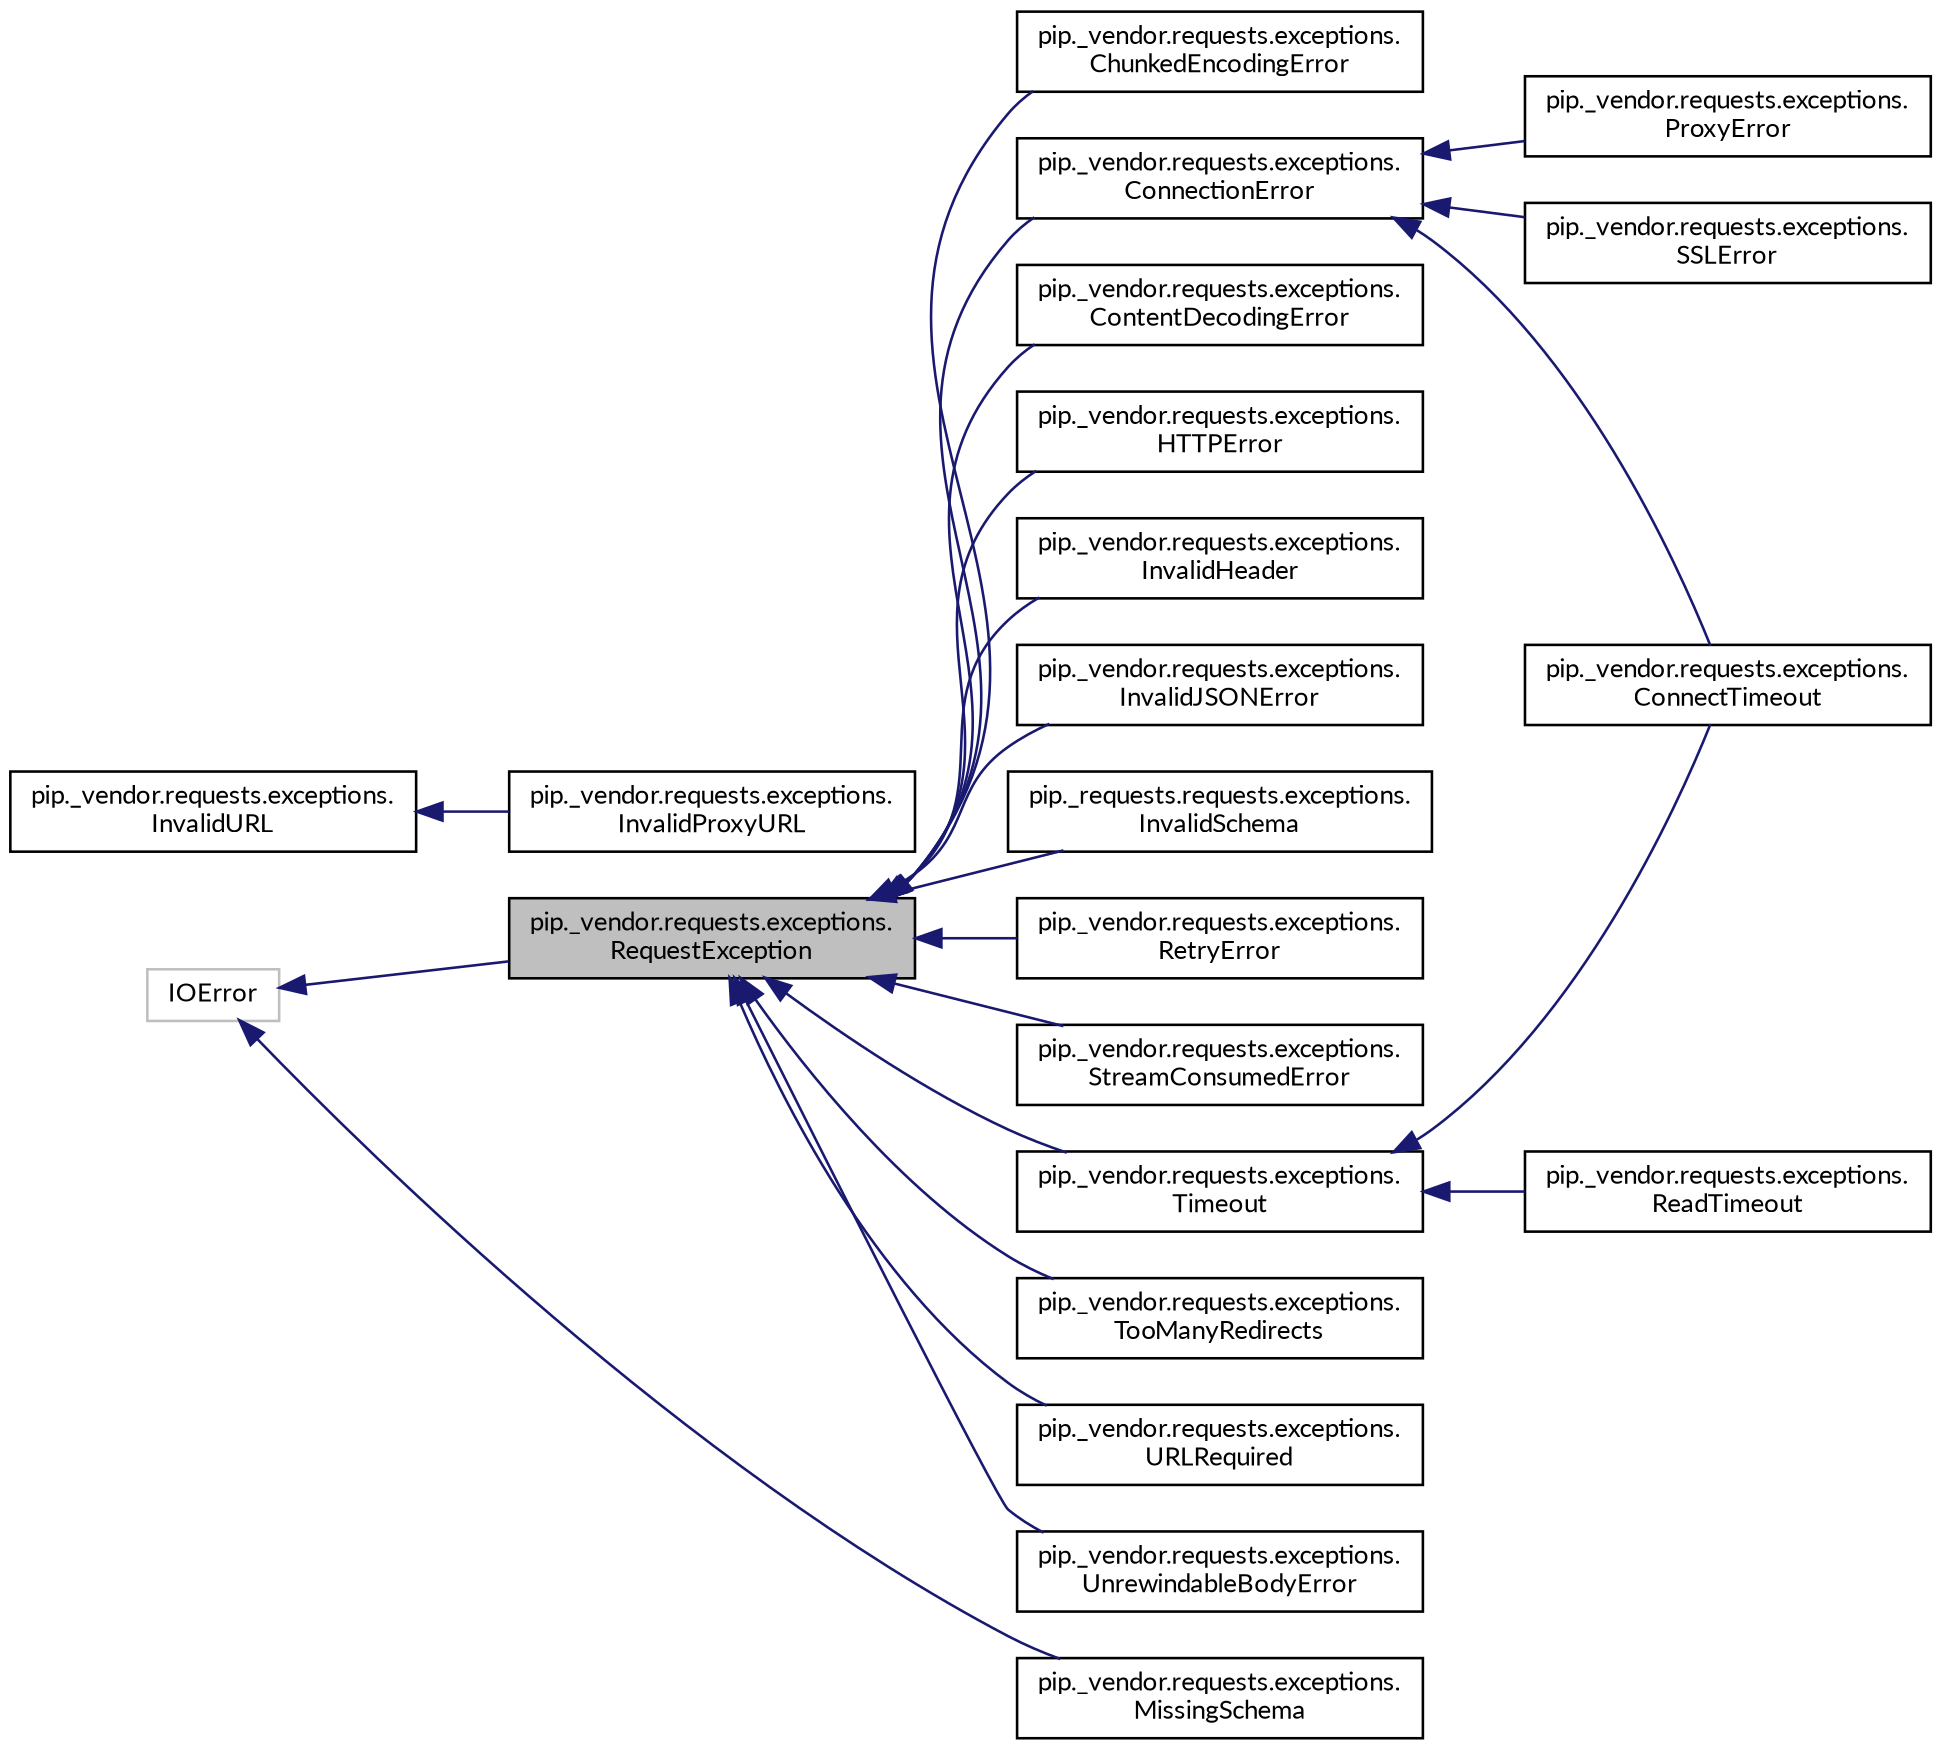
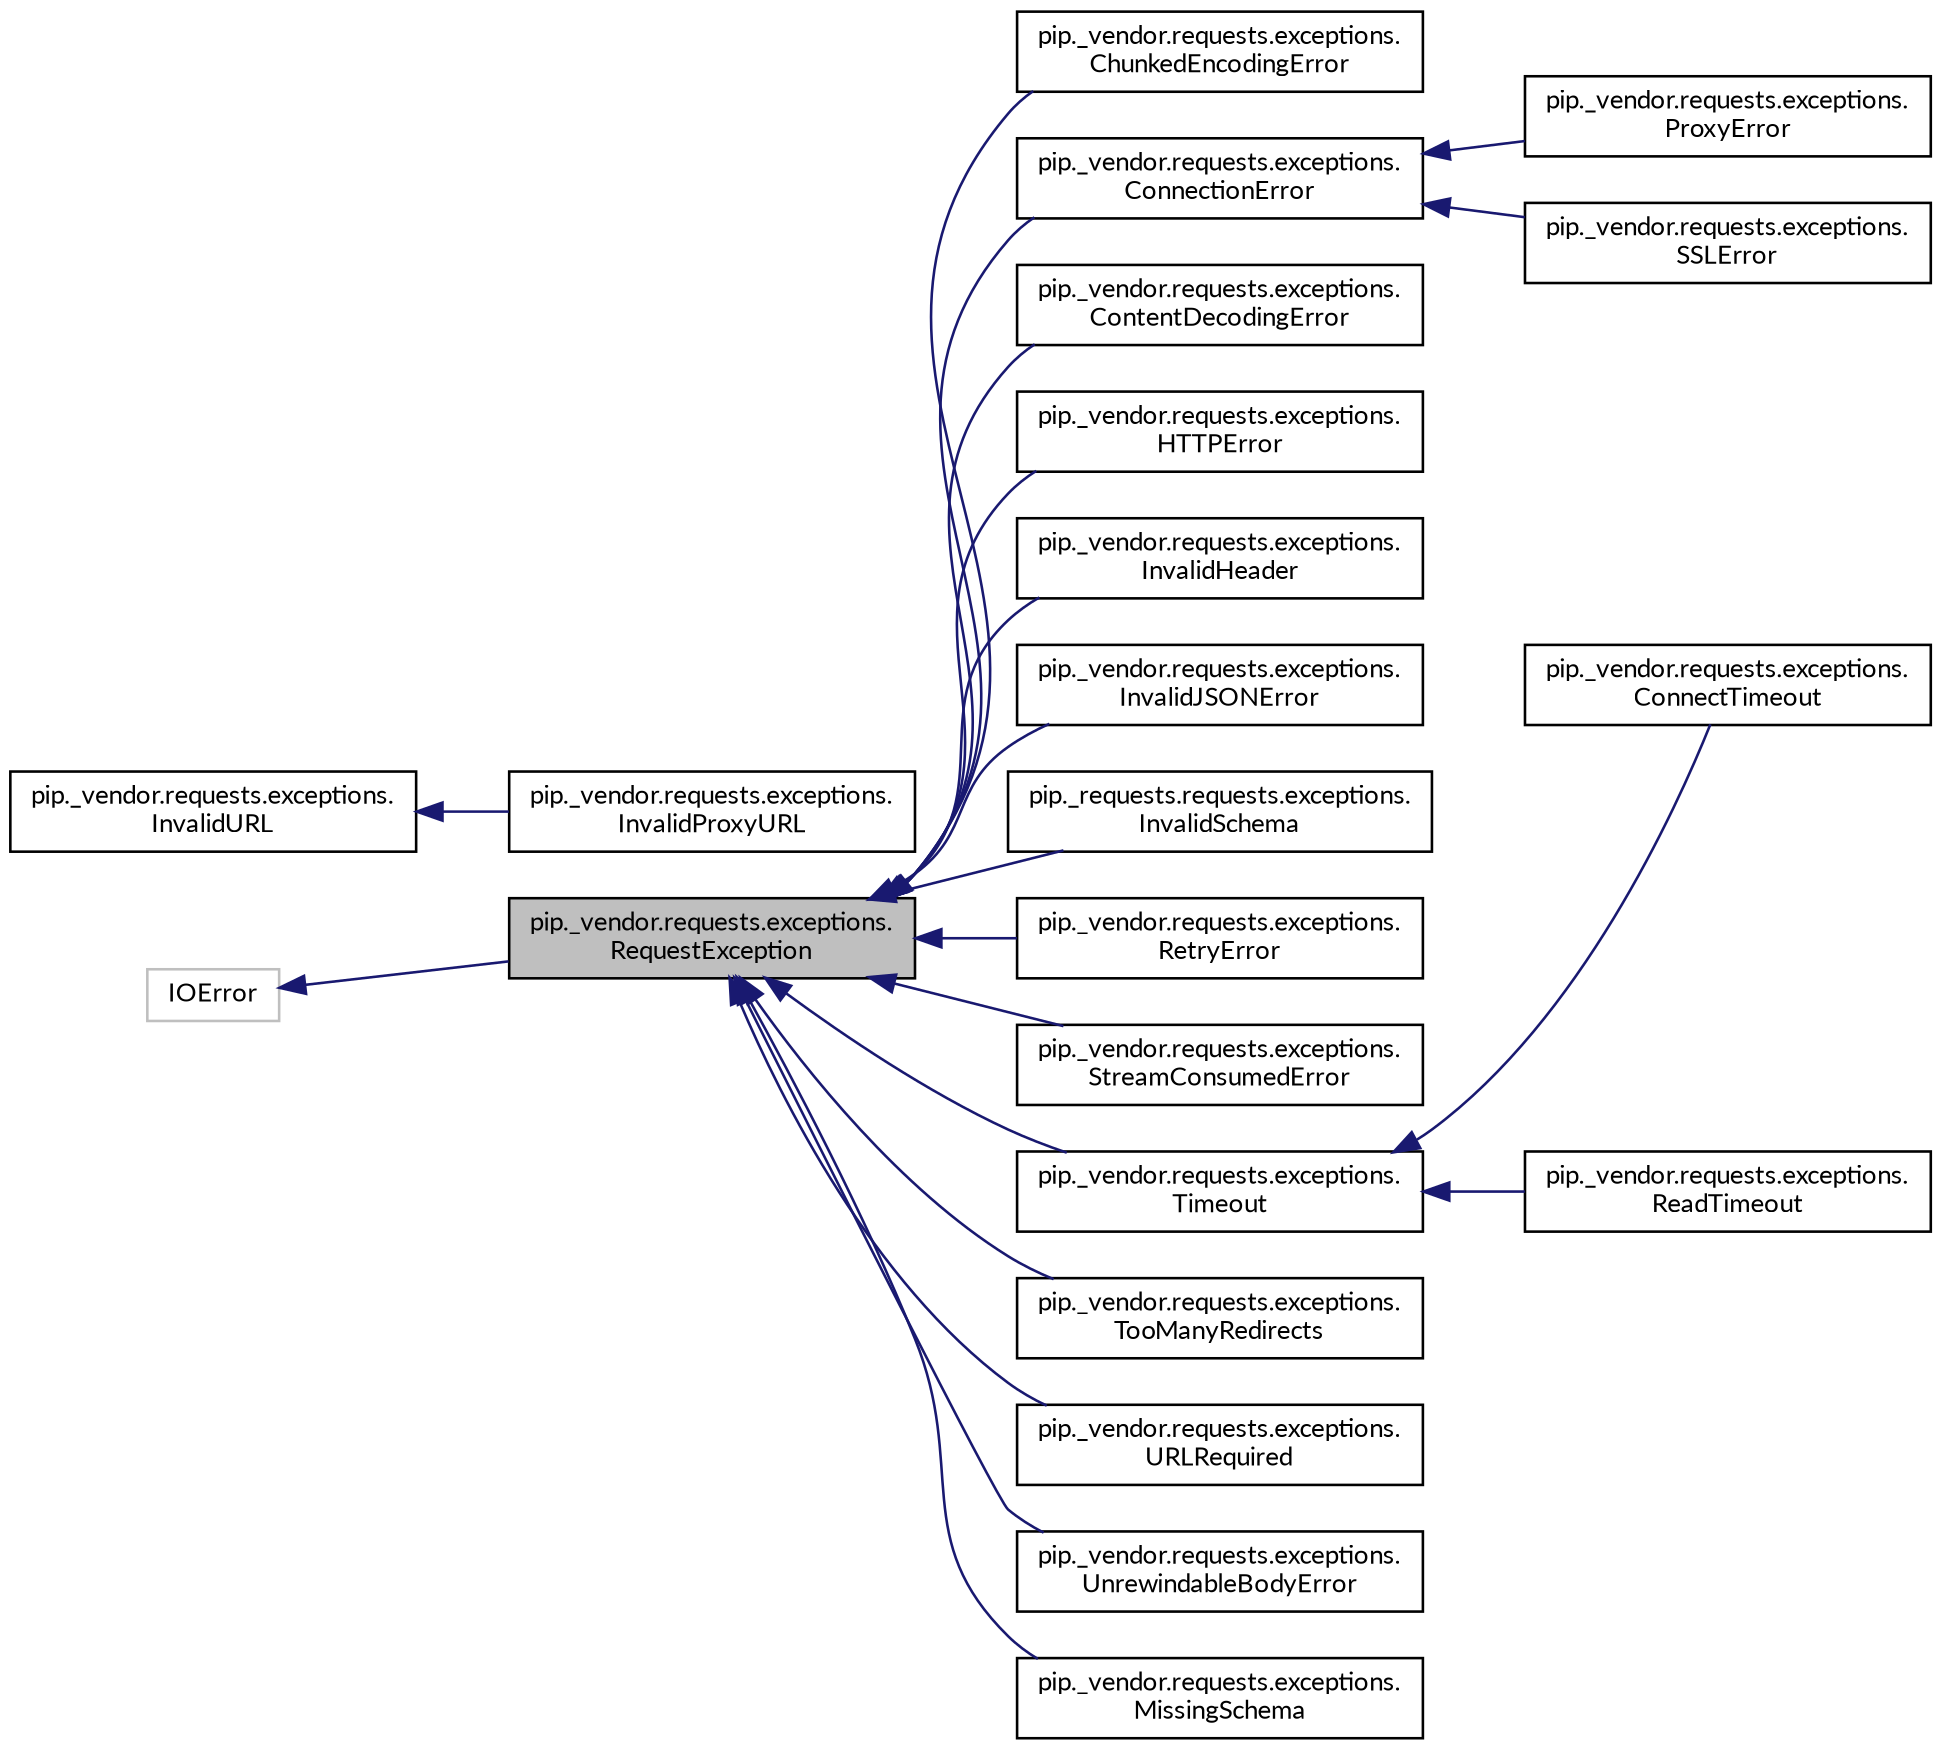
edge "pip._vendor.requests.exceptions. ConnectTimeout" -> "pip._vendor.requests.exceptions. ConnectionError": removed
edge "pip._vendor.requests.exceptions. MissingSchema" -> "IOError": now "pip._vendor.requests.exceptions. MissingSchema" -> "pip._vendor.requests.exceptions. RequestException"
